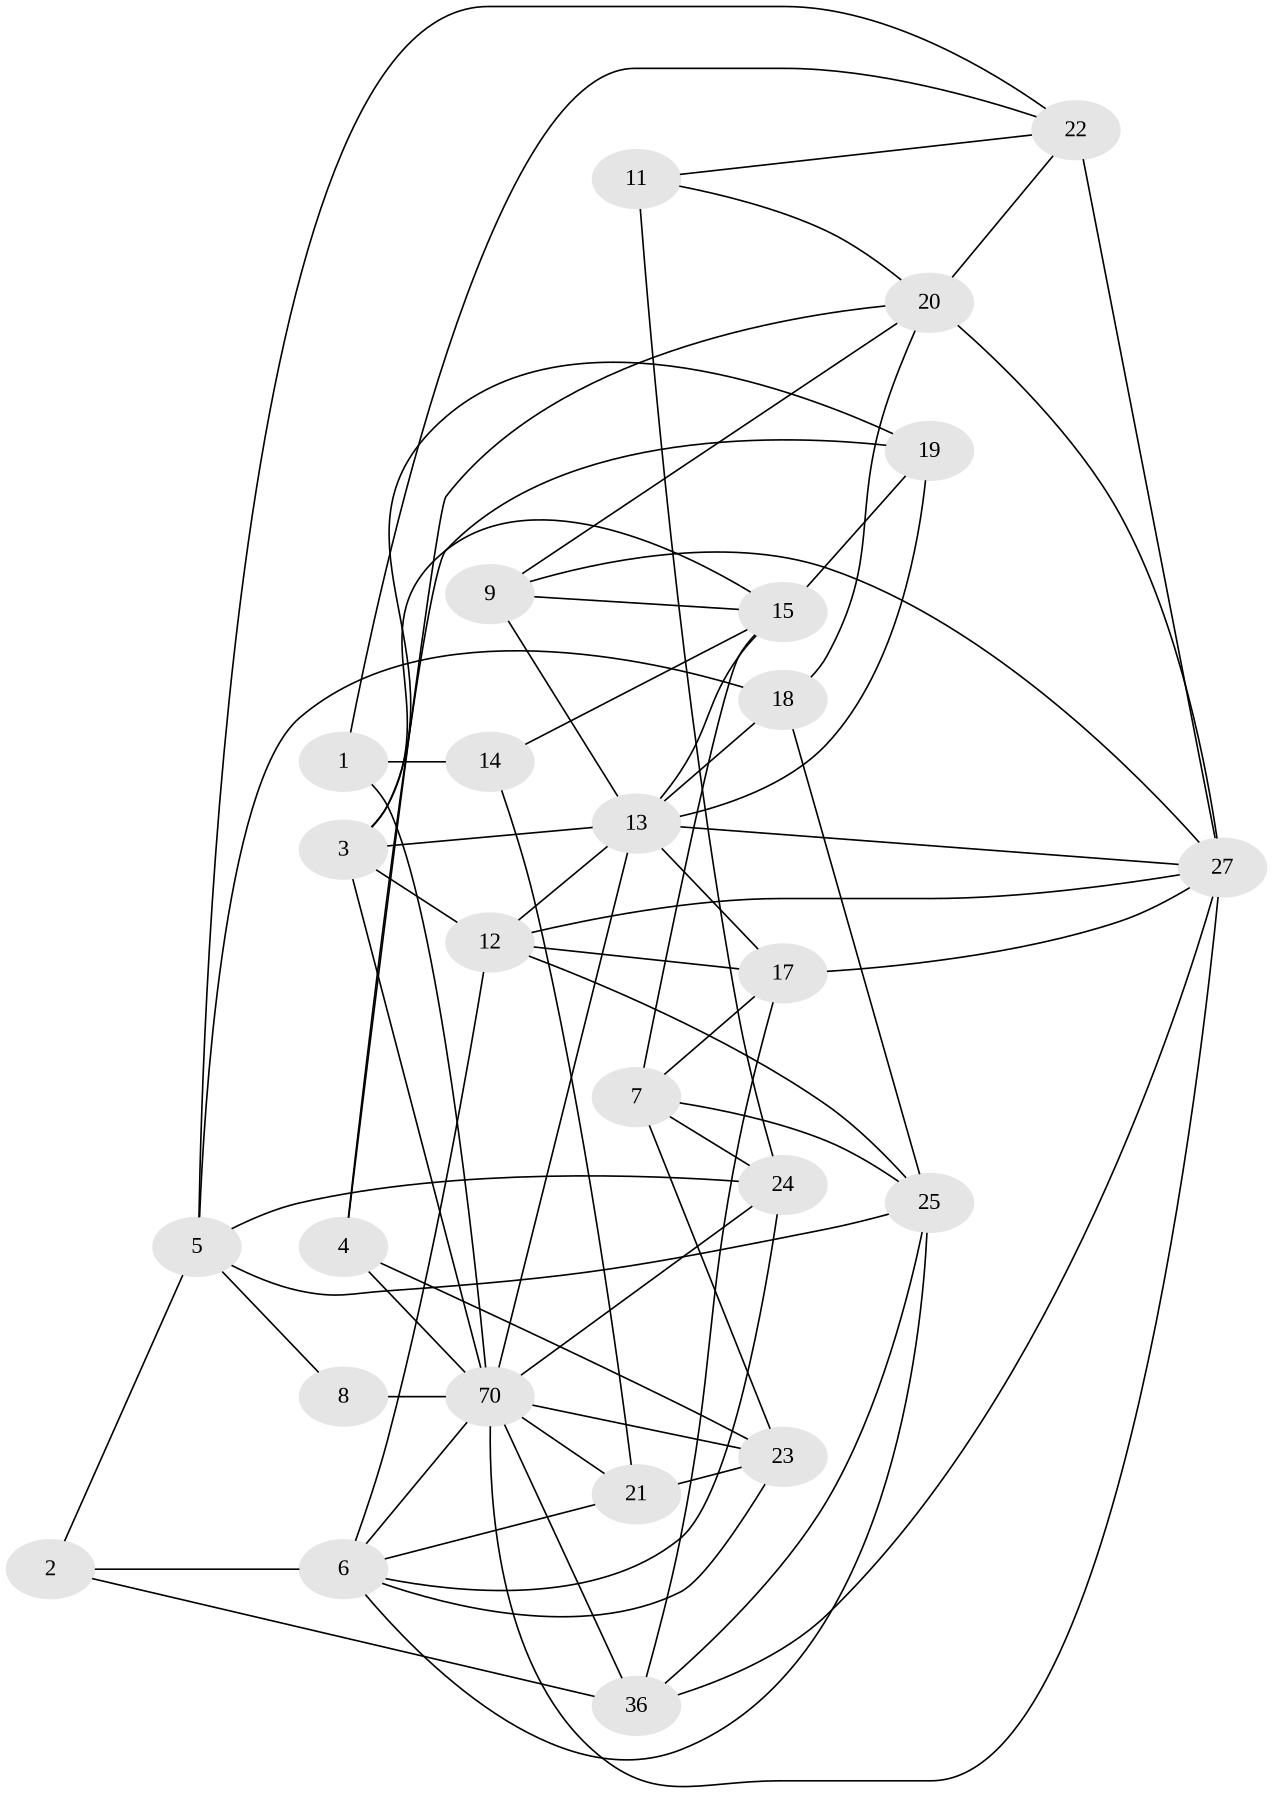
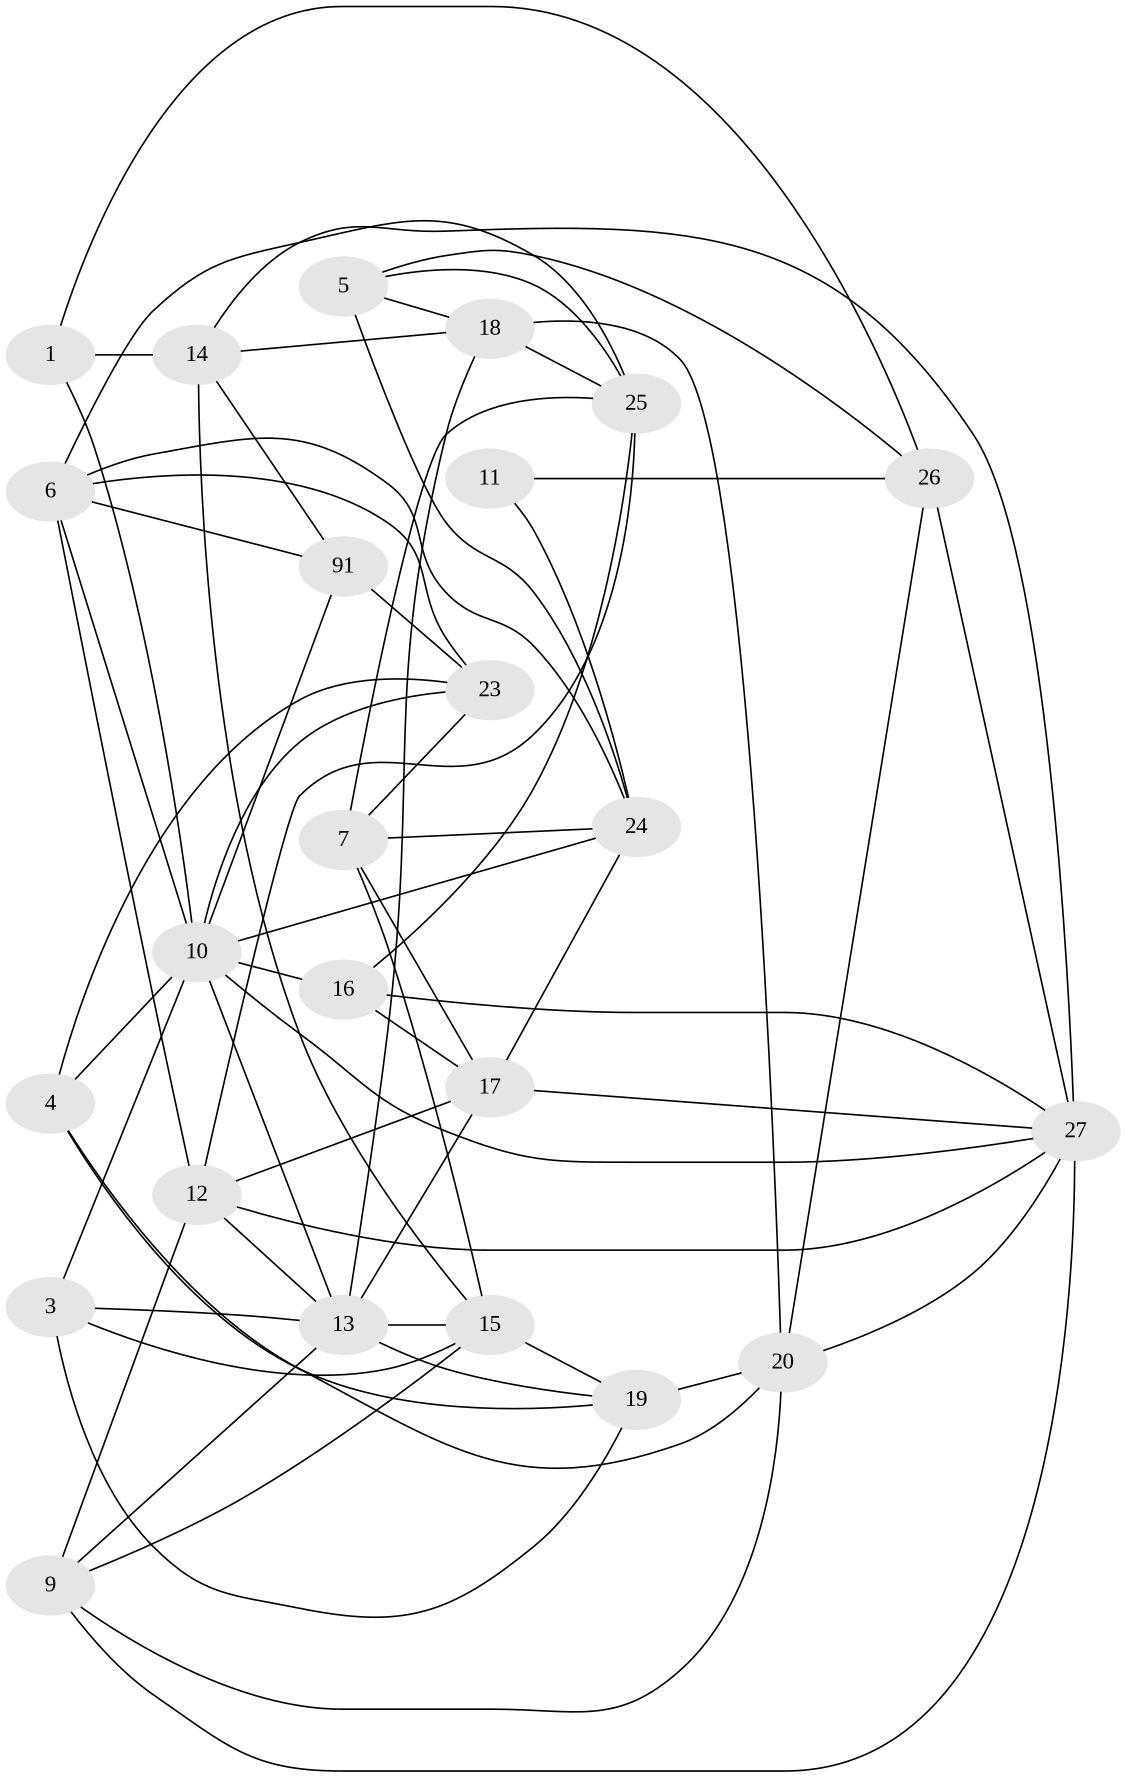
node "22": label "22" -> "26"
edge "11" -- "20": now "19" -- "20"
edge "18" -- "14": added
edge "13" -- "27": now "14" -- "27"
edge "3" -- "12": now "9" -- "12"
edge "24" -- "17": added
node "8": removed
node "70": label "70" -> "10"
node "21": label "21" -> "91"
node "2": removed
node "36": label "36" -> "16"
